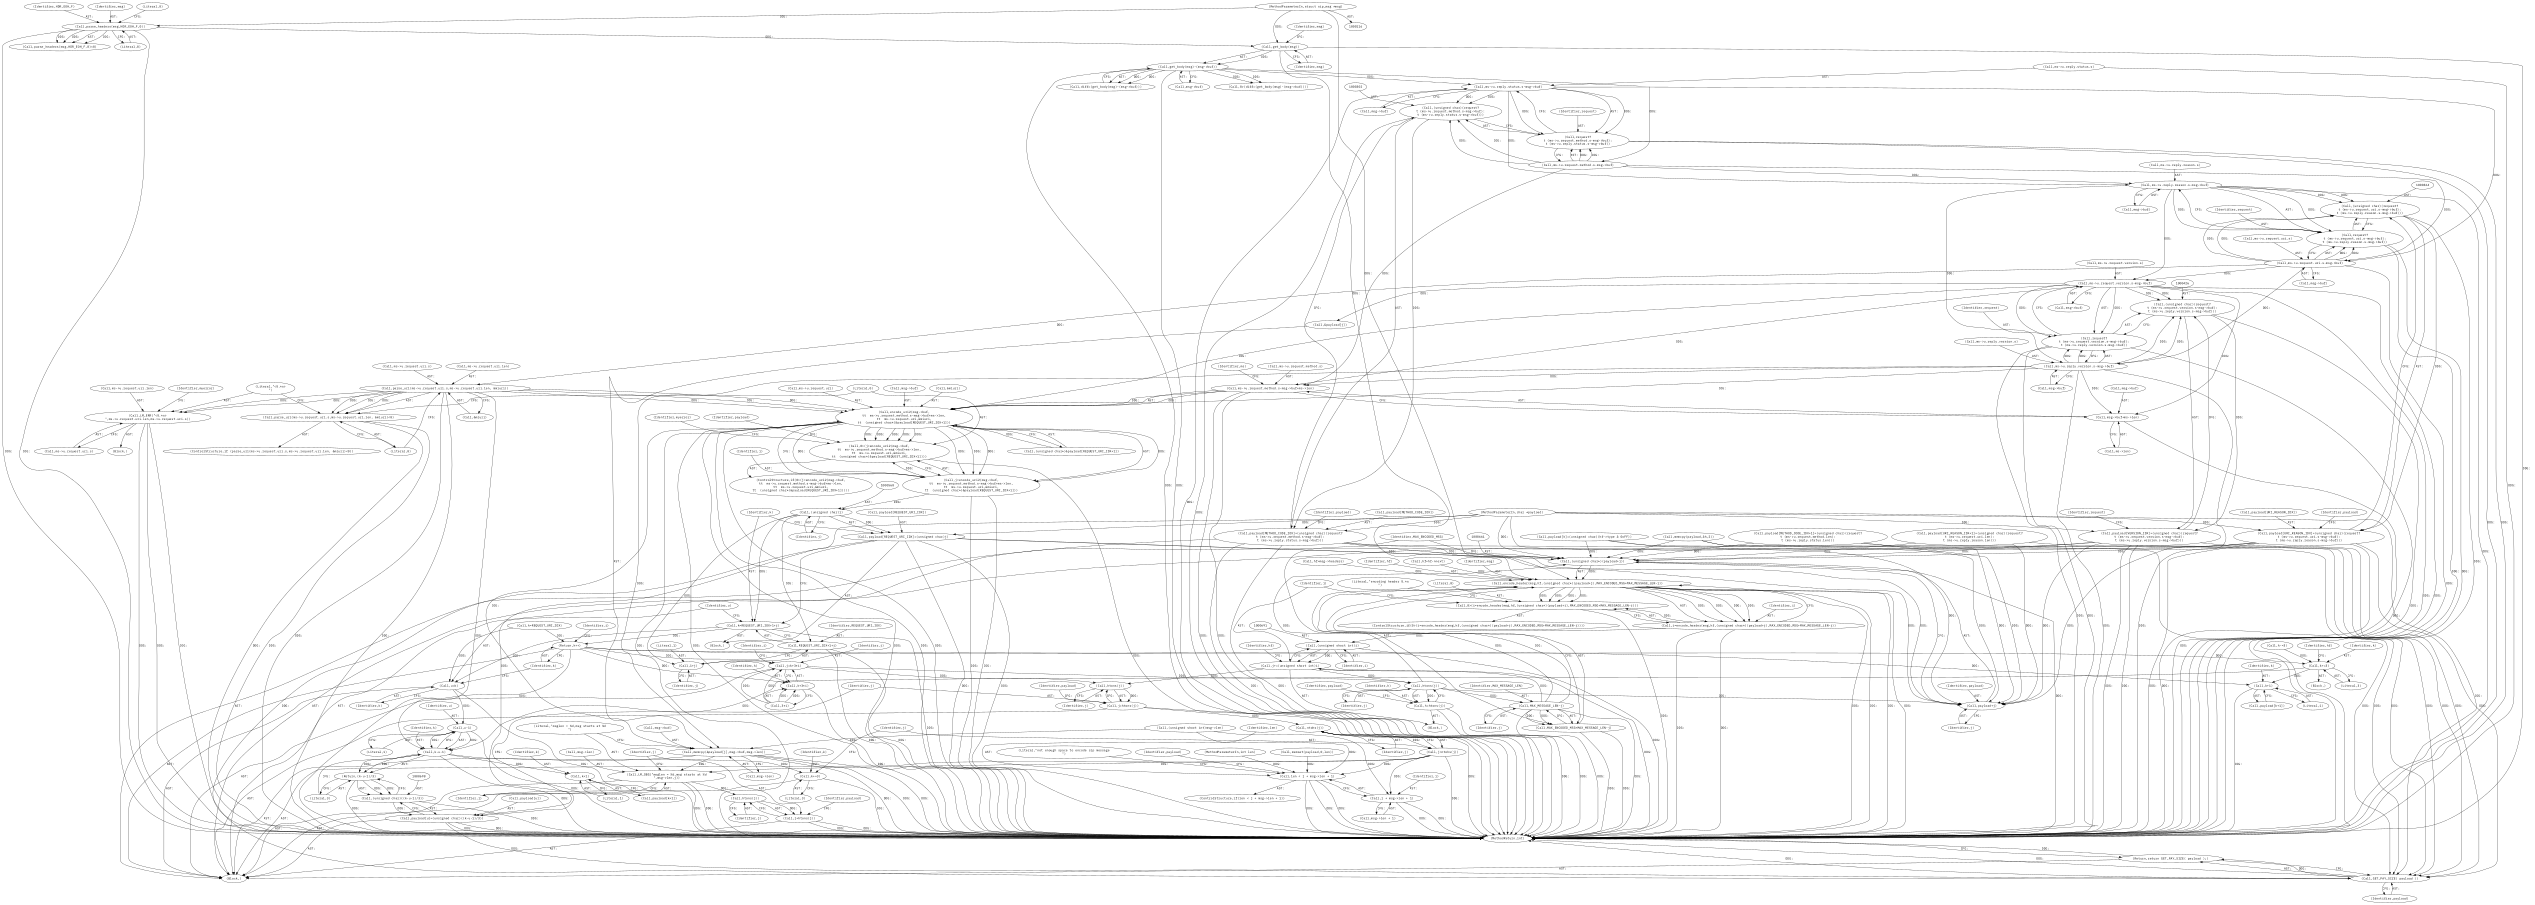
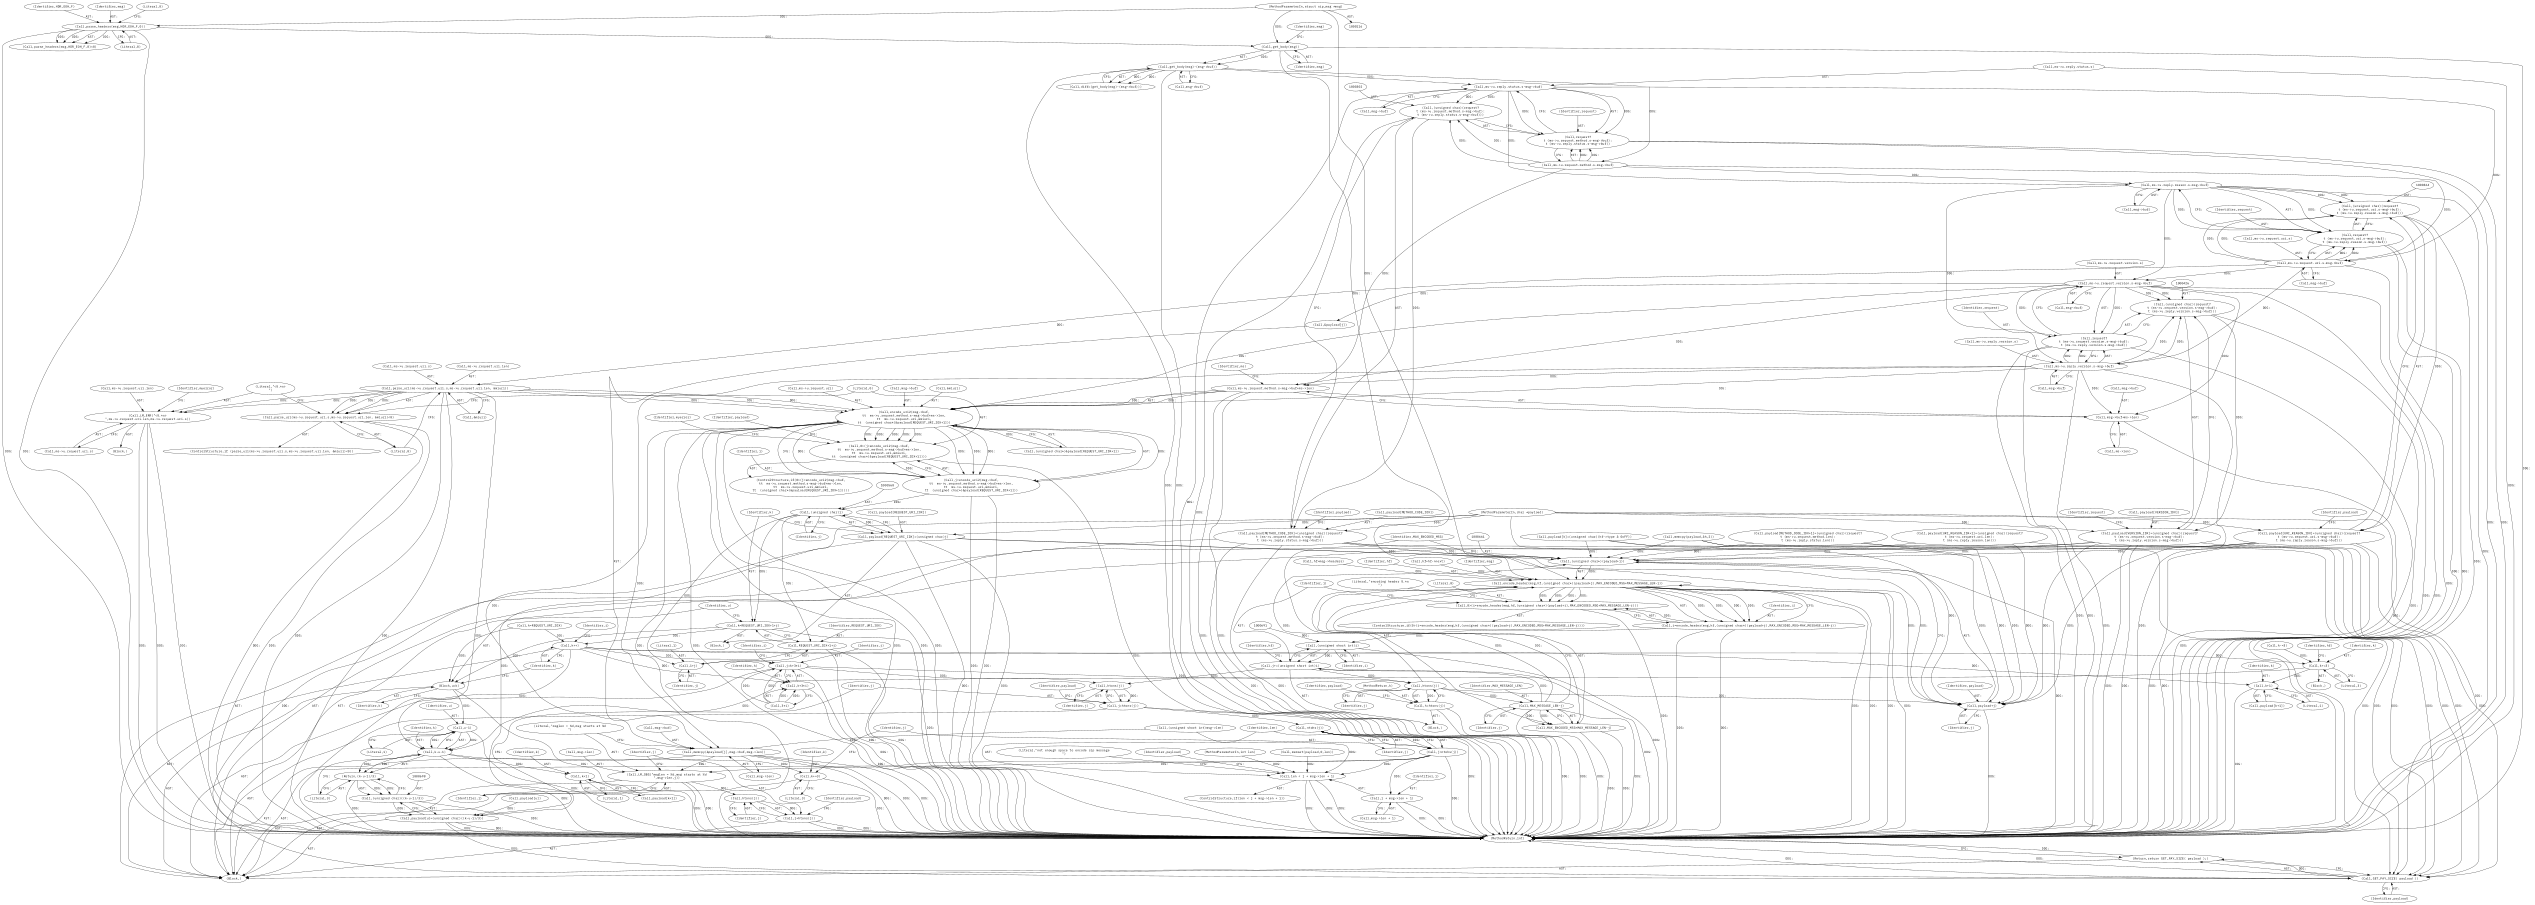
node "(Call,0>(diff=(get_body(msg)-(msg->buf))))": removed
node "(Call,ms->u.reply.reason.s)": removed
node "(Call,ms->u.request.method.s)": removed
node "(Call,payload[VERSION_IDX])": added
node "(Call,payload[URI_REASON_IDX])": removed
edge "(MethodParameterIn,char *payload)" -> "(Call,(unsigned char*)(payload+j))": removed, label "DDG:"
edge "(Call,payload[REQUEST_URI_IDX]=(unsigned char)j)" -> "(Call,k=REQUEST_URI_IDX+1+j)": now "(Call,payload[REQUEST_URI_IDX]=(unsigned char)j)" -> "(Call,(unsigned char)j)"
edge "1000691" -> "(Call,(unsigned short int)i)": label "AST: " -> "DDG: "
node "(Return,k++)": label "(Return,k++)" -> "(Call,k++)"
node "(Call,u=k)": label "(Call,u=k)" -> "(Block,u=k)"
node "(Identifier,h)": label "(Identifier,h)" -> "(MethodReturn,h)"
edge "(Call,(unsigned short int)msg->len)" -> "(Call,j + msg->len + 1)": removed, label "DDG:"
edge "(Identifier,len)" -> "(Call,j=ntohs(j))": added, label "CFG:"
edge "(Call,len < j + msg->len + 1)" -> "(Call,j + msg->len + 1)": removed, label "CFG:"
edge "(Call,payload[u])" -> "(Call,payload[u]=(unsigned char)((k-u-1)/3))": label "AST: " -> "DDG: "
edge "(Call,j=k+3*i)" -> "(MethodReturn,int)": added, label "DDG:"
edge "(Call,payload+j)" -> "(MethodReturn,int)": added, label "DDG:"
